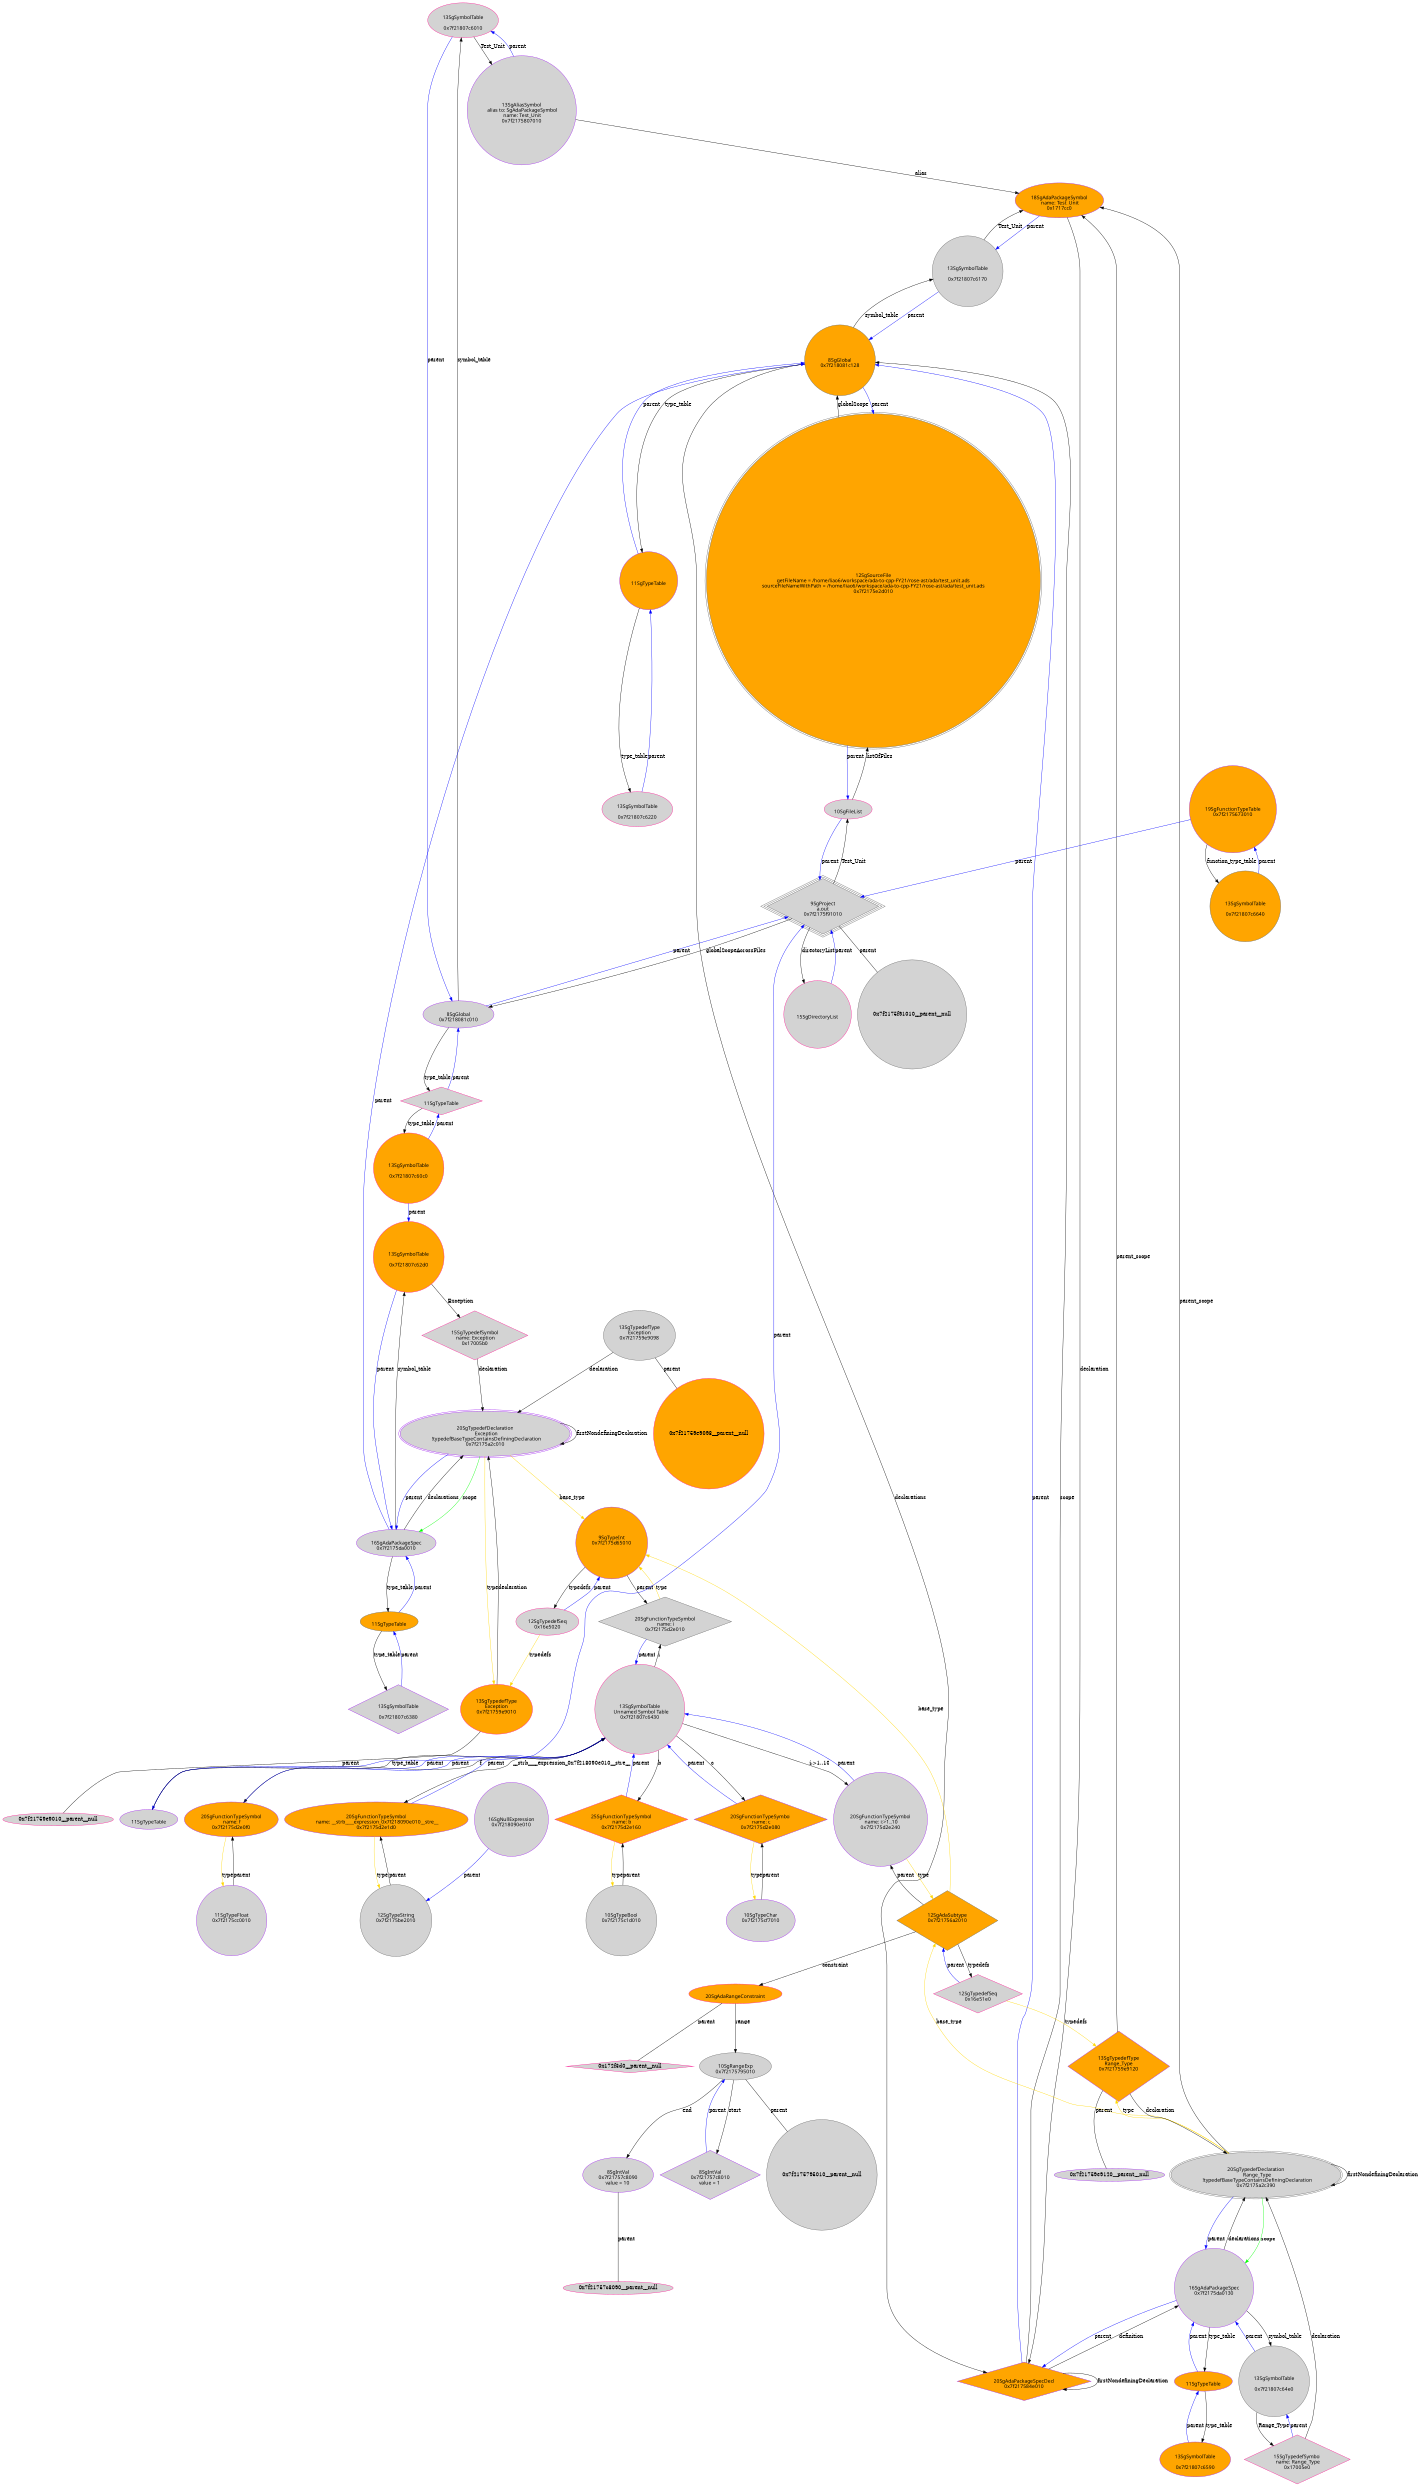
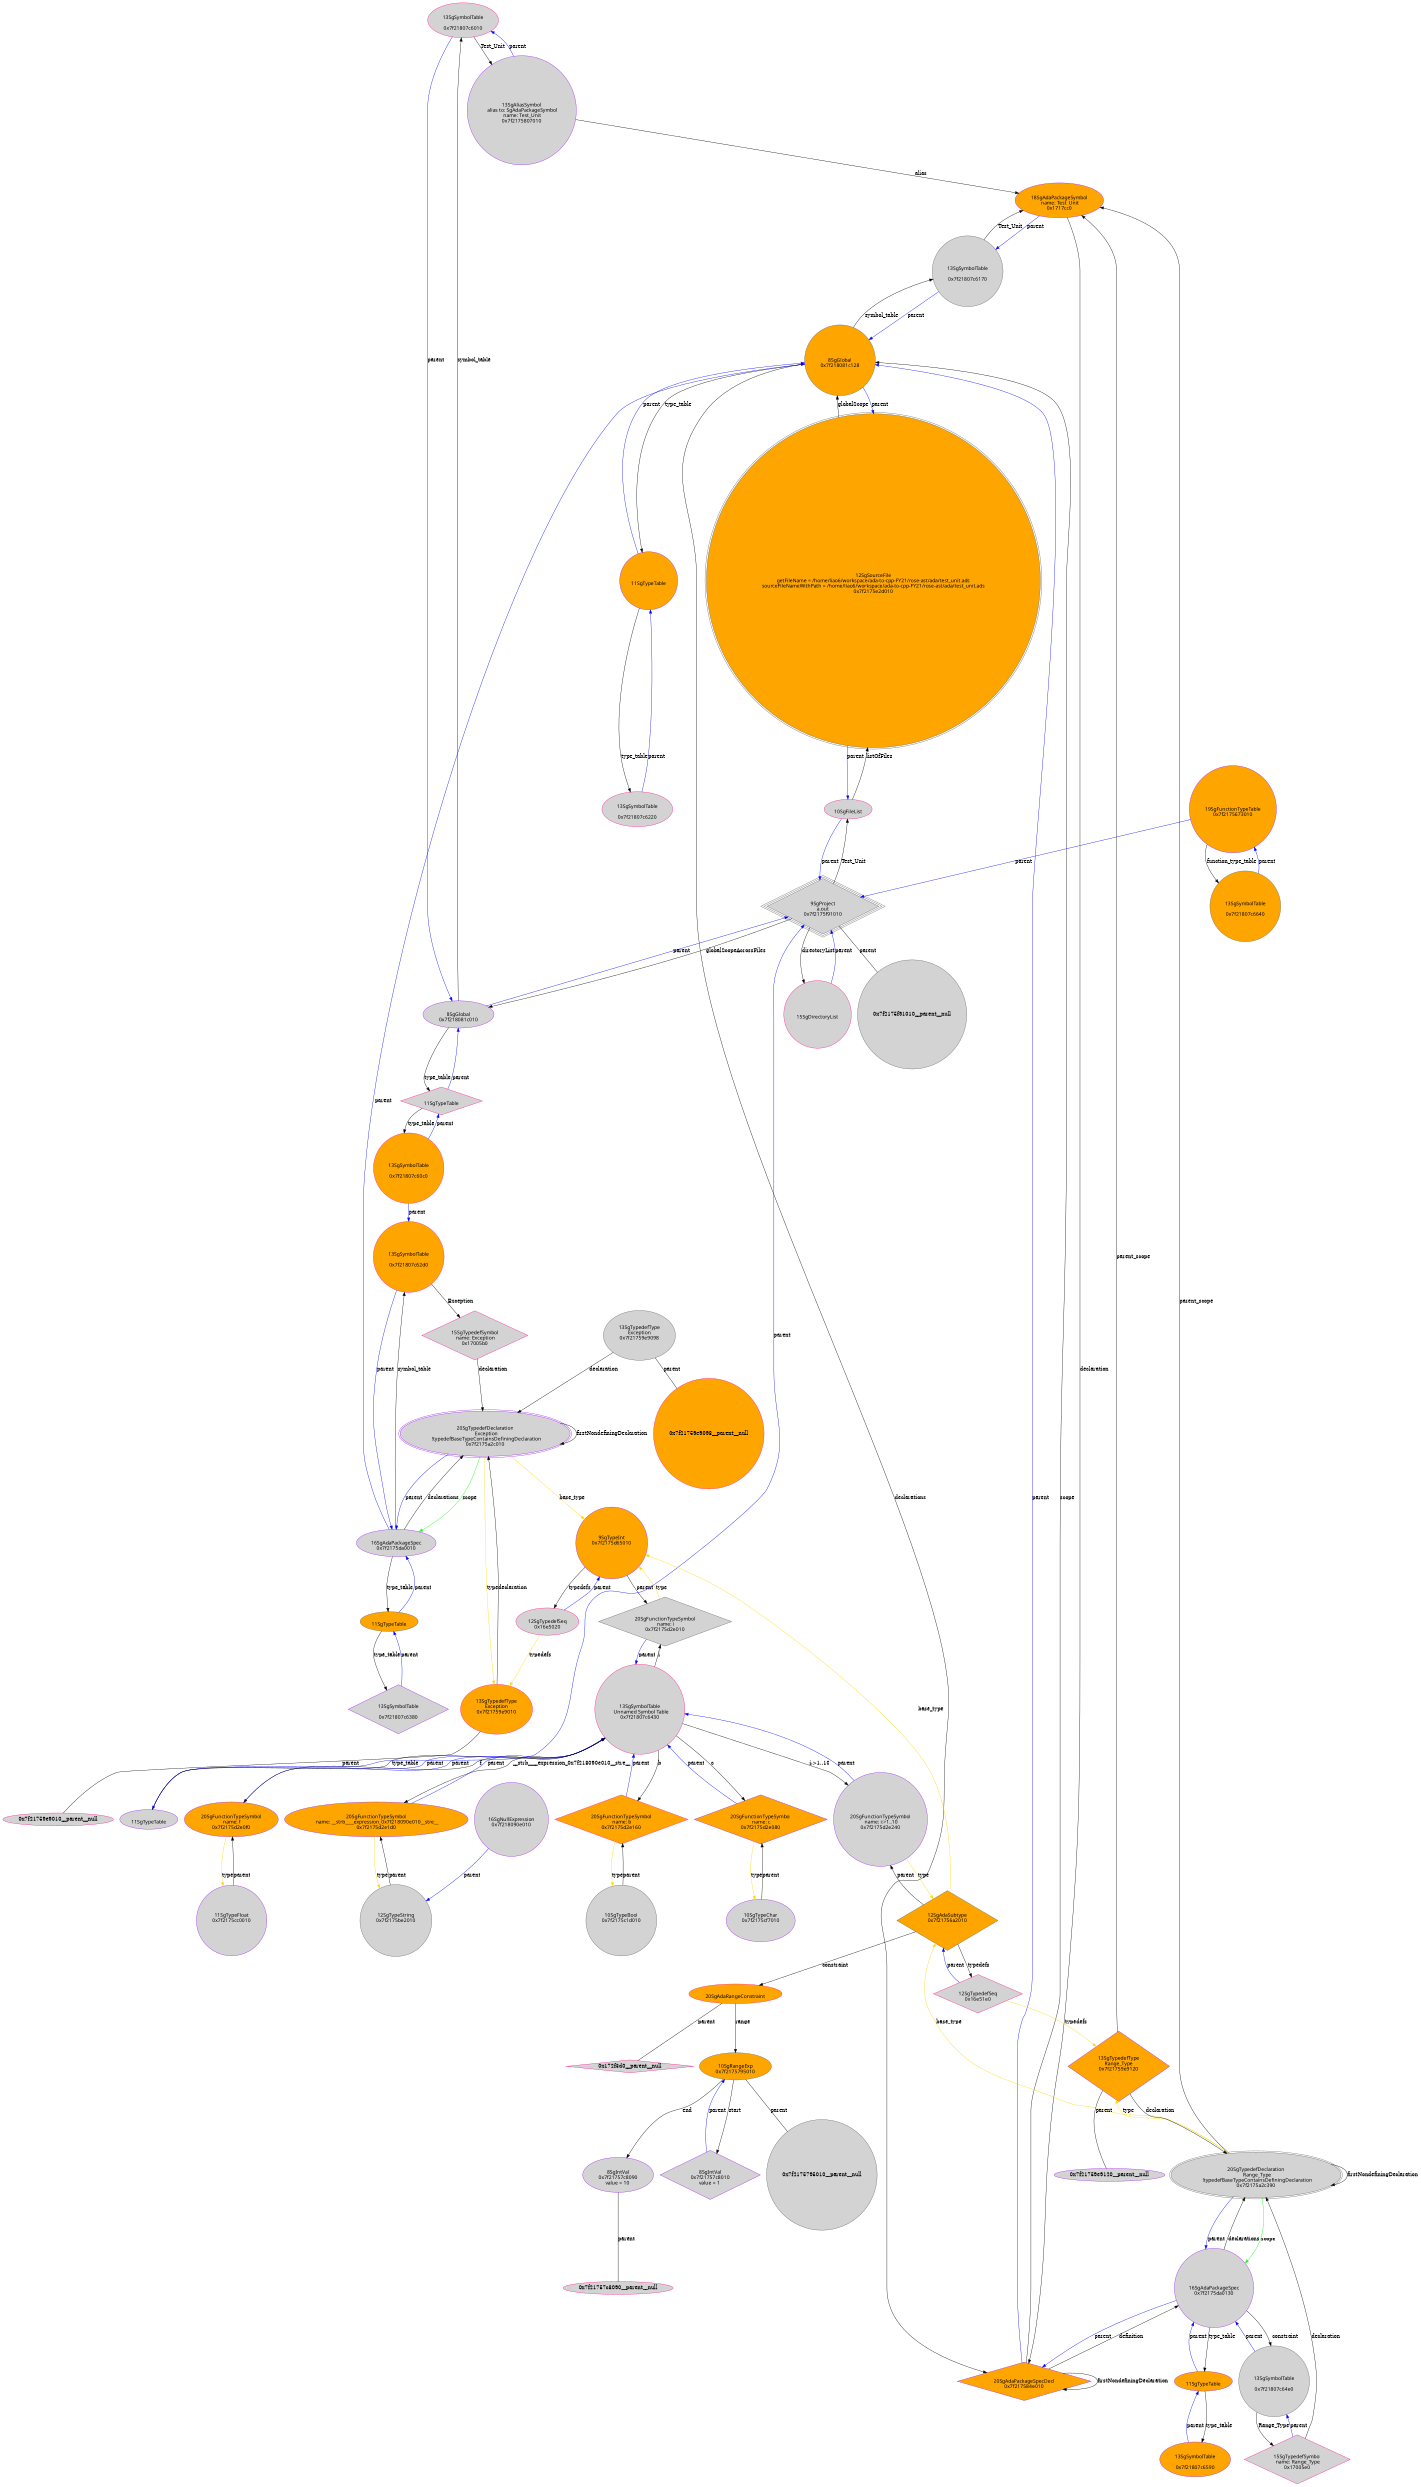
node "25SgFunctionTypeSymbol name: b 0x7f2175d2e160": label "25SgFunctionTypeSymbol name: b 0x7f2175d2e160" -> "20SgFunctionTypeSymbol name: b 0x7f2175d2e160"
node "10SgRangeExp 0x7f2175795010": fillcolor lightgrey -> orange
edge "16SgAdaPackageSpec 0x7f2175da0130" -> "13SgSymbolTable 0x7f21807c64e0": label "symbol_table" -> "constraint"
